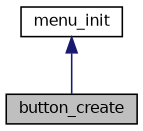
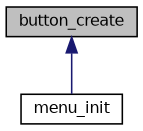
edge "button_create" -> "menu_init": reversed
